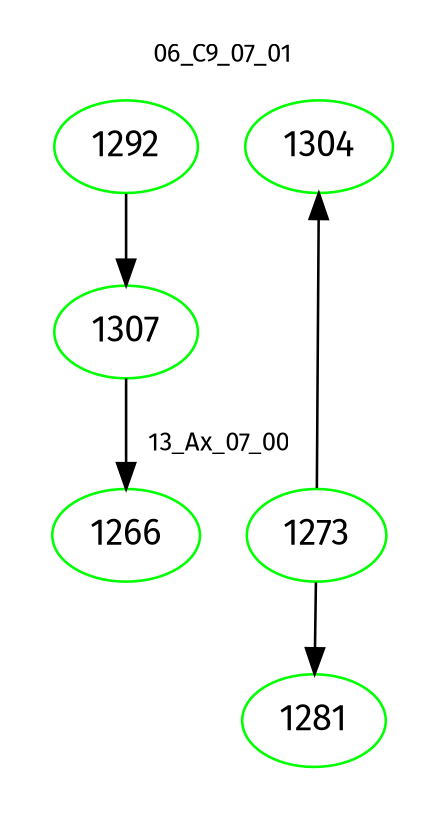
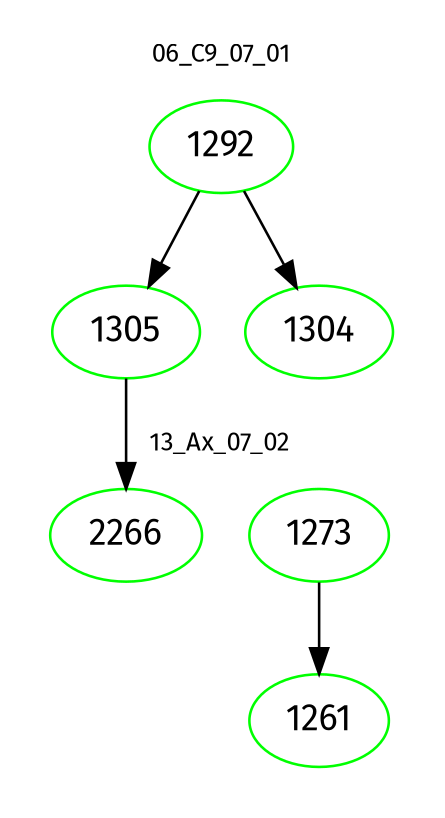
node "1307": label "1307" -> "1305"
edge "1273" -> "1304": now "1292" -> "1304"
cluster "13_Ax_07_00": label "13_Ax_07_00" -> "13_Ax_07_02"
node "1266": label "1266" -> "2266"
node "1281": label "1281" -> "1261"
